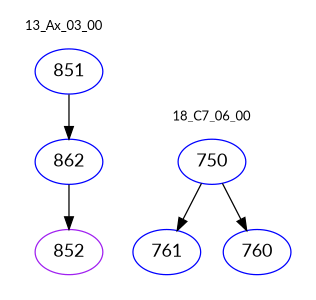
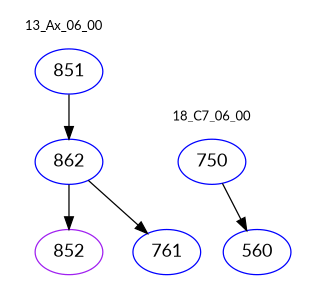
cluster "13_Ax_03_00": label "13_Ax_03_00" -> "13_Ax_06_00"
edge "750" -> "761": now "862" -> "761"
node "760": label "760" -> "560"
